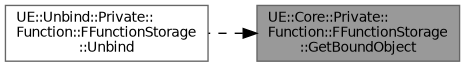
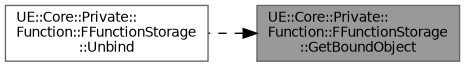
node "UE::Unbind::Private:: Function::FFunctionStorage ::Unbind": label "UE::Unbind::Private:: Function::FFunctionStorage ::Unbind" -> "UE::Core::Private:: Function::FFunctionStorage ::Unbind"
